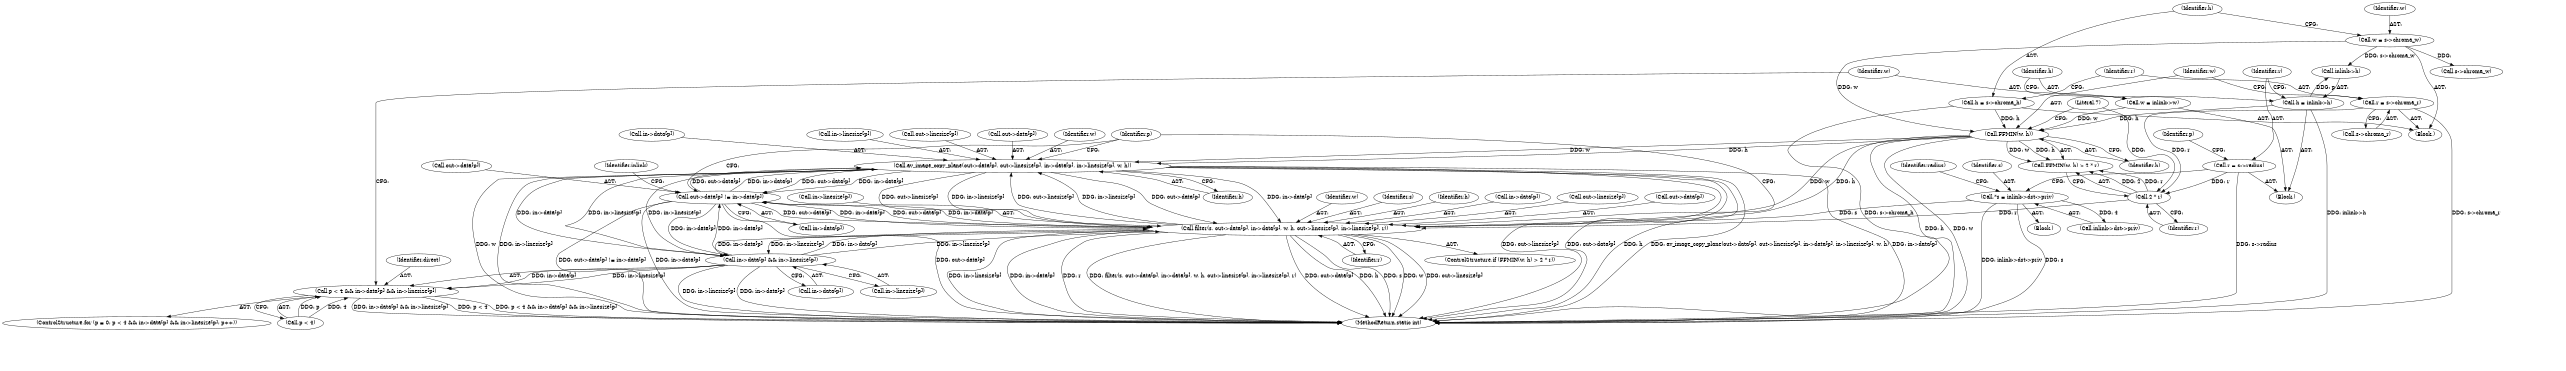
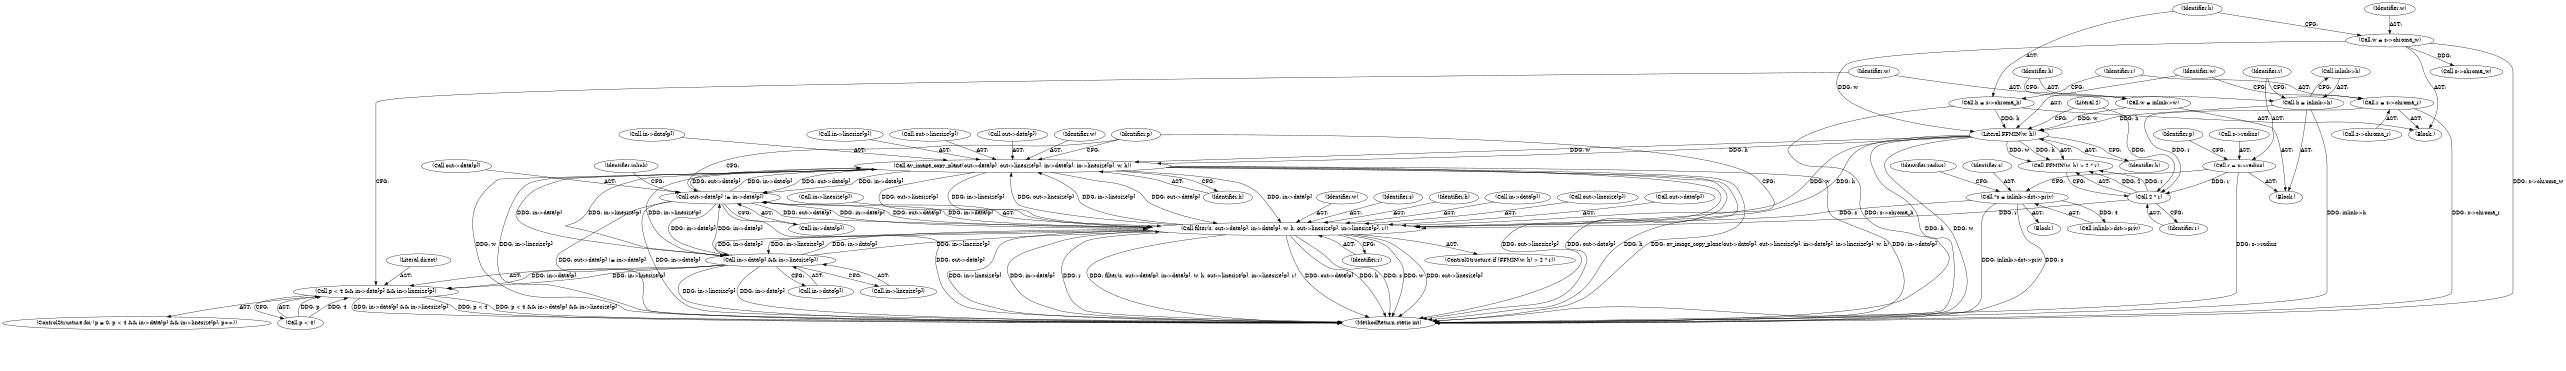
edge "(Call,w = s->chroma_w)" -> "(Call,inlink->h)": now "(Call,w = s->chroma_w)" -> "(MethodReturn,static int)"
edge "(Call,h = inlink->h)" -> "(Call,inlink->h)": label "DDG: p" -> "CFG: "
node "(Literal,7)": label "(Literal,7)" -> "(Literal,2)"
edge "(Call,r = s->chroma_r)" -> "(Call,s->chroma_r)": removed, label "CFG:"
node "(Call,FFMIN(w, h))": label "(Call,FFMIN(w, h))" -> "(Literal,FFMIN(w, h))"
node "(Call,s->radius)": added
node "(Identifier,direct)": label "(Identifier,direct)" -> "(Literal,direct)"
